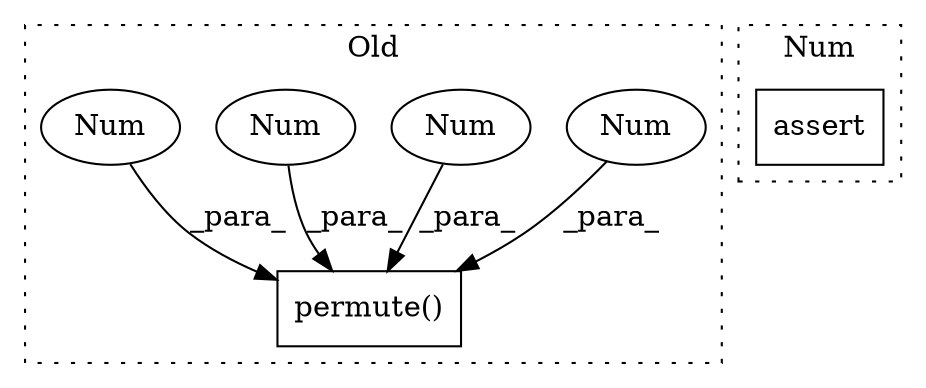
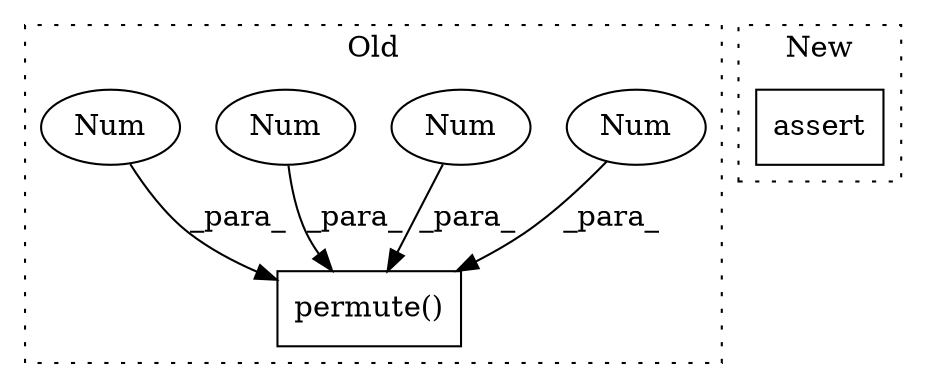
cluster "Num": label "Num" -> "New"
